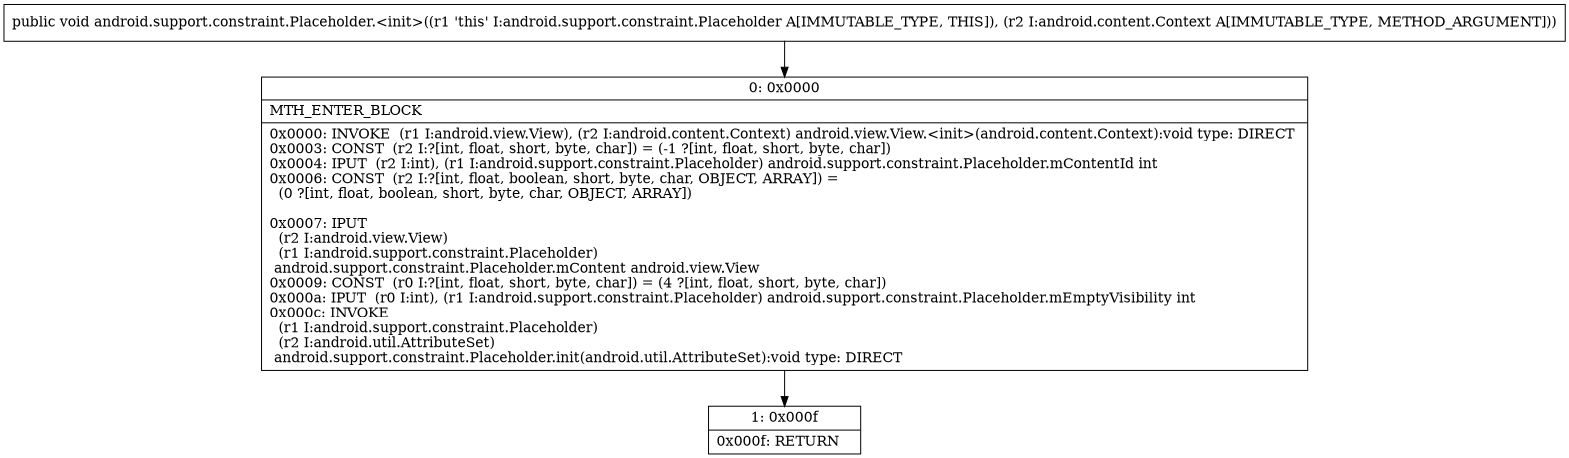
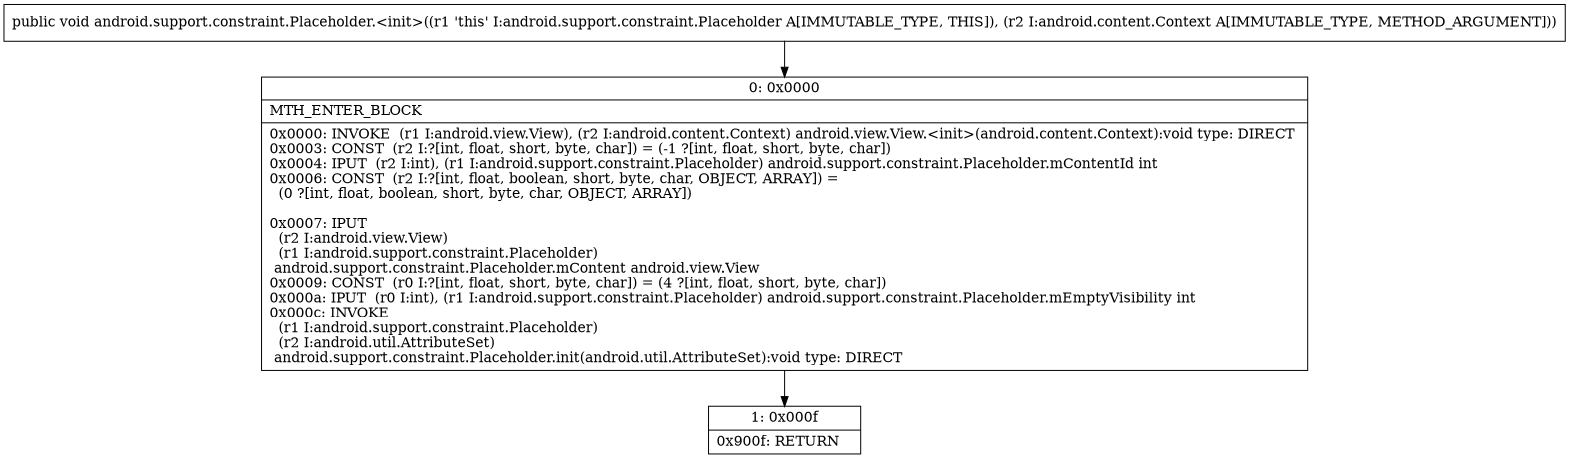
node "1: 0x000f": text "0x000f: RETURN" -> "0x900f: RETURN"
